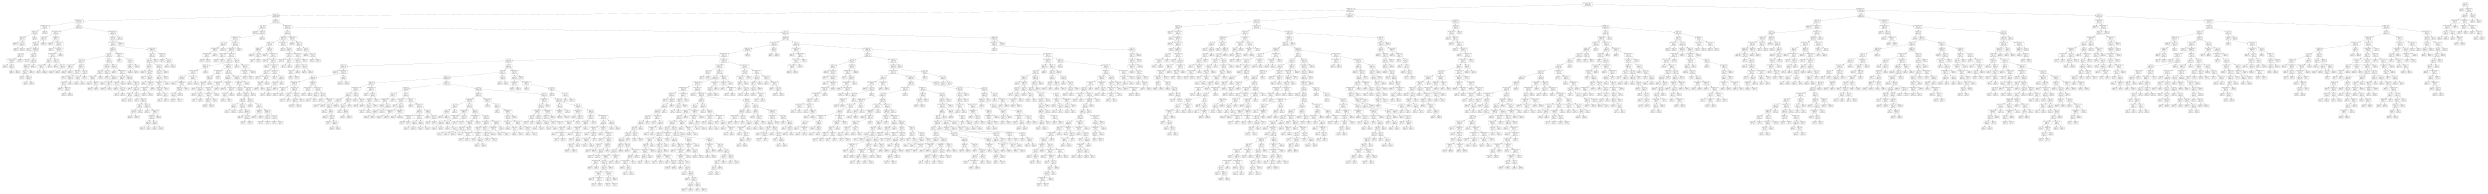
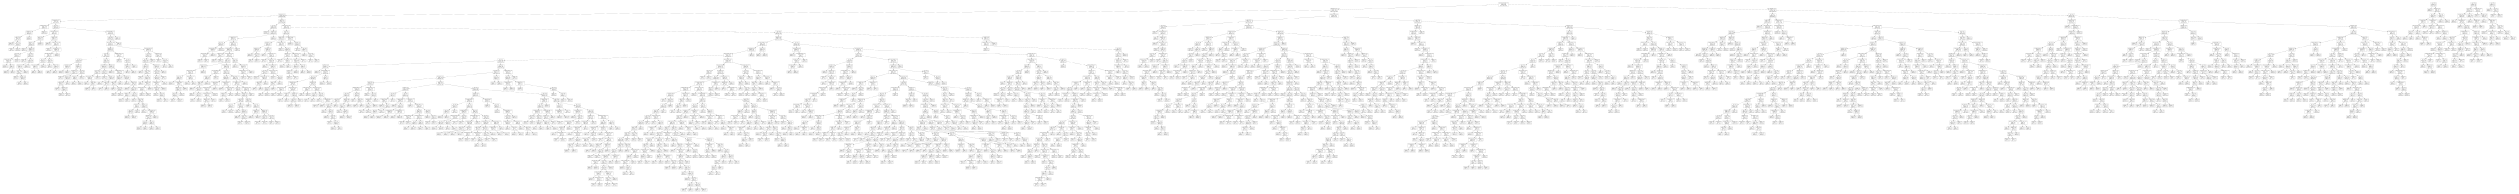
node "age <= 55.5 entropy = 0.833 samples = 106 value = [28, 78]": removed
